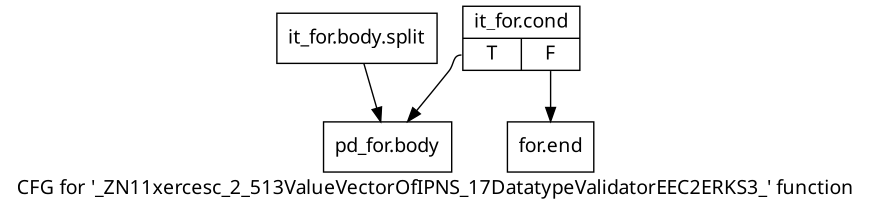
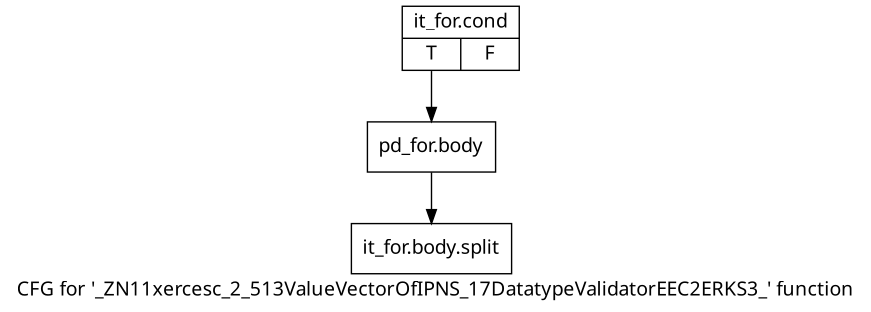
edge "it_for.body.split" -> "pd_for.body": reversed
node "for.end": removed
